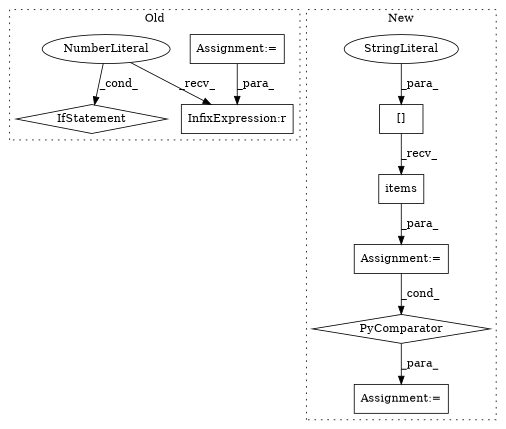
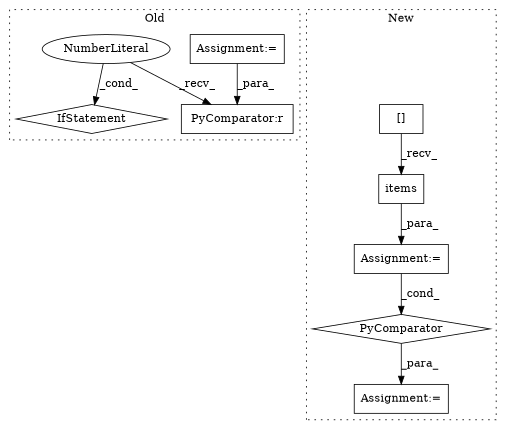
node "StringLiteral": removed
node "InfixExpression:r": label "InfixExpression:r" -> "PyComparator:r"
